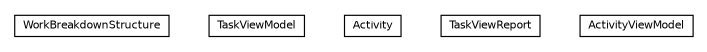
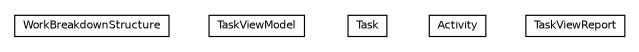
node "Task": added
node "ActivityViewModel": removed
